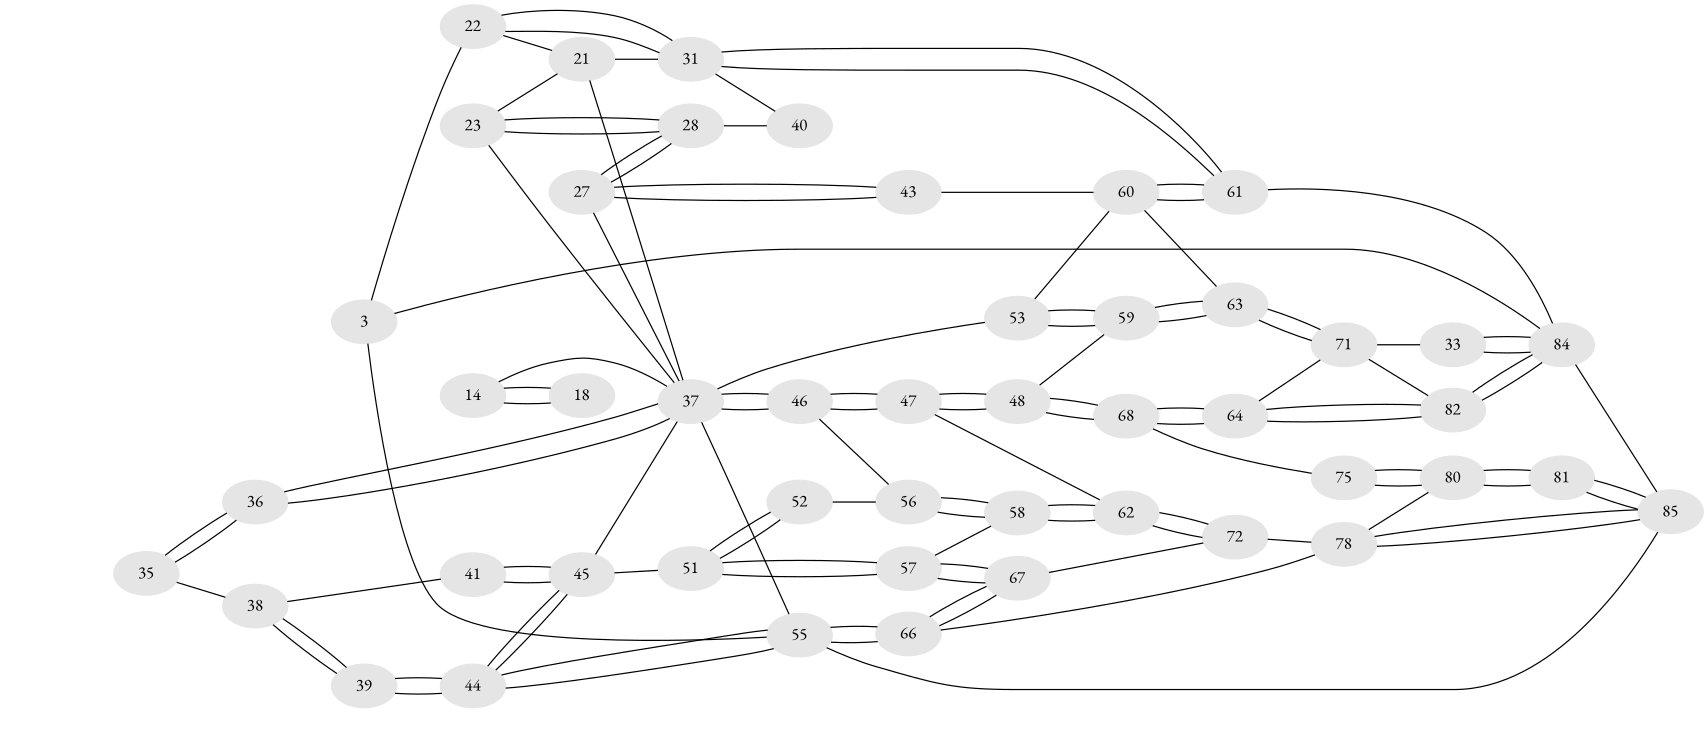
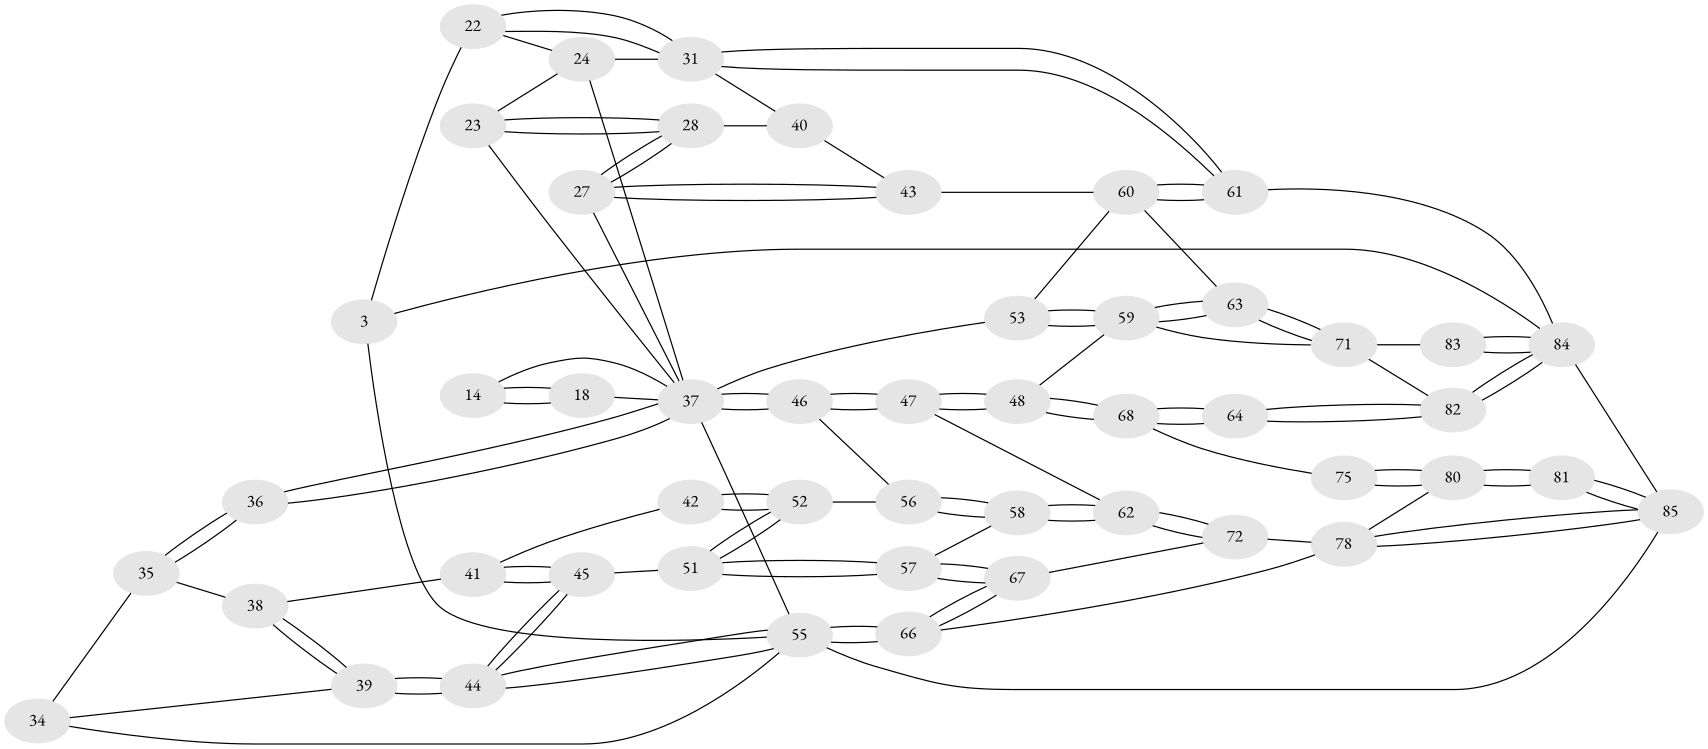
node "21": label "21" -> "24"
edge "40" -- "43": added
node "33": label "33" -> "83"
edge "71" -- "64": now "71" -- "59"
edge "37" -- "45": now "37" -- "18"
node "42": added
node "34": added
